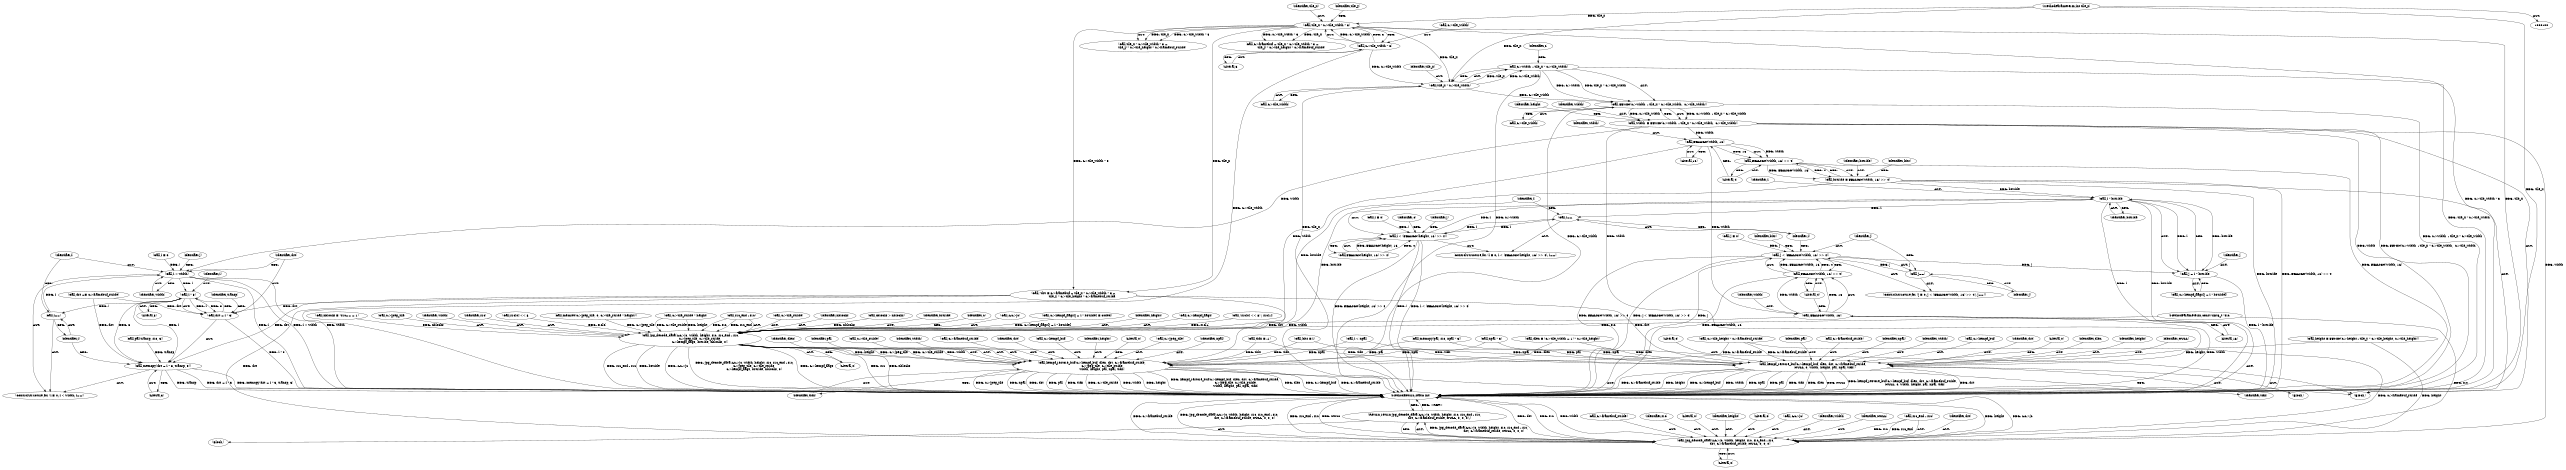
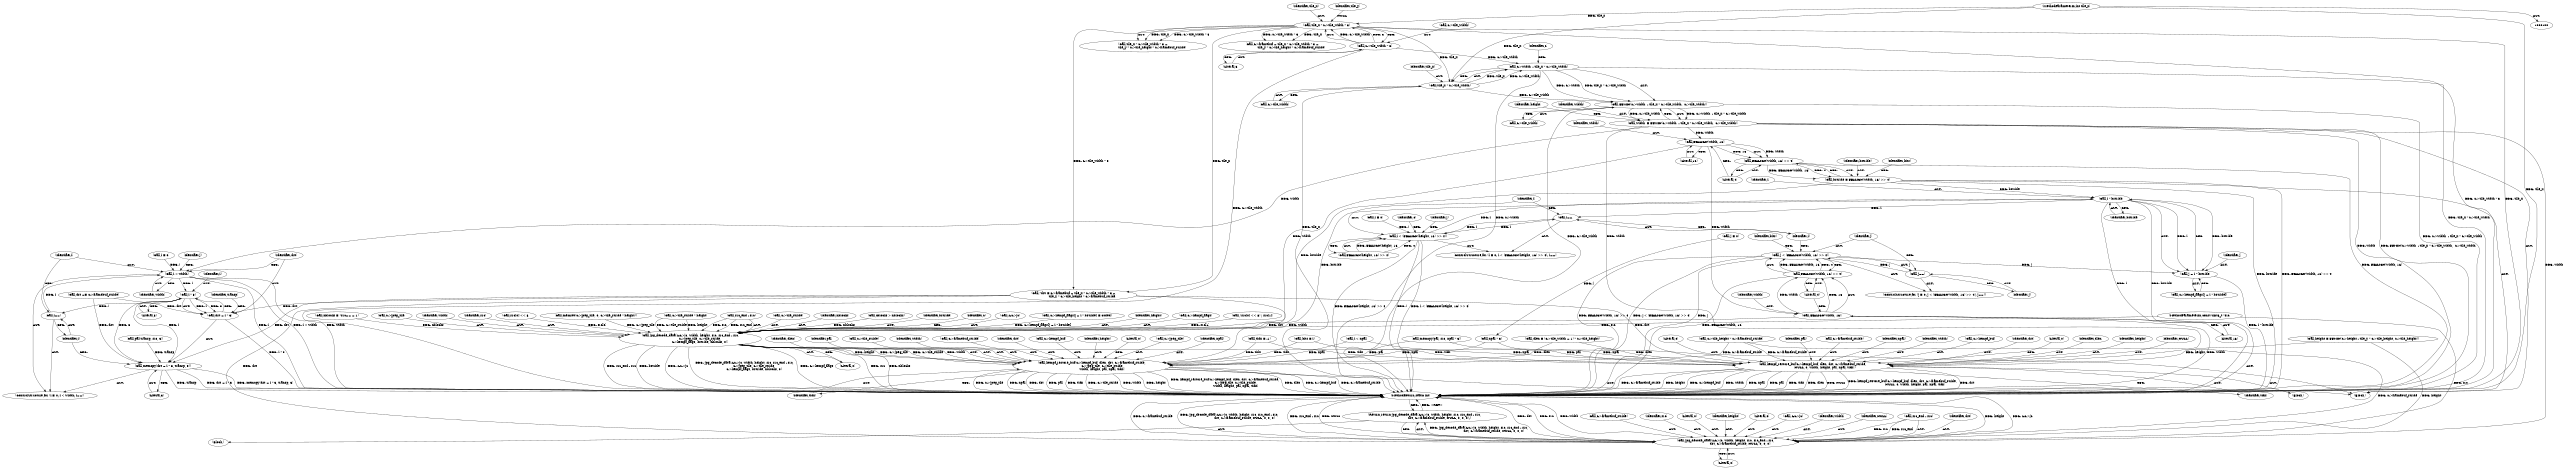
edge "(Identifier,tile_y)" -> "(Call,tile_x * c->tile_width * 3)": label "CFG: " -> "NULL: "
edge "(Call,c->tile_width * 3)" -> "(Call,tile_x * c->tile_width)": now "(Call,c->tile_width * 3)" -> "(Call,c->width  - tile_x * c->tile_width)"
edge "(Call,j = 0)" -> "(Call,j < (FFALIGN(width, 16) >> 4))": now "(Call,j = 0)" -> "(Call,npal * 3)"
